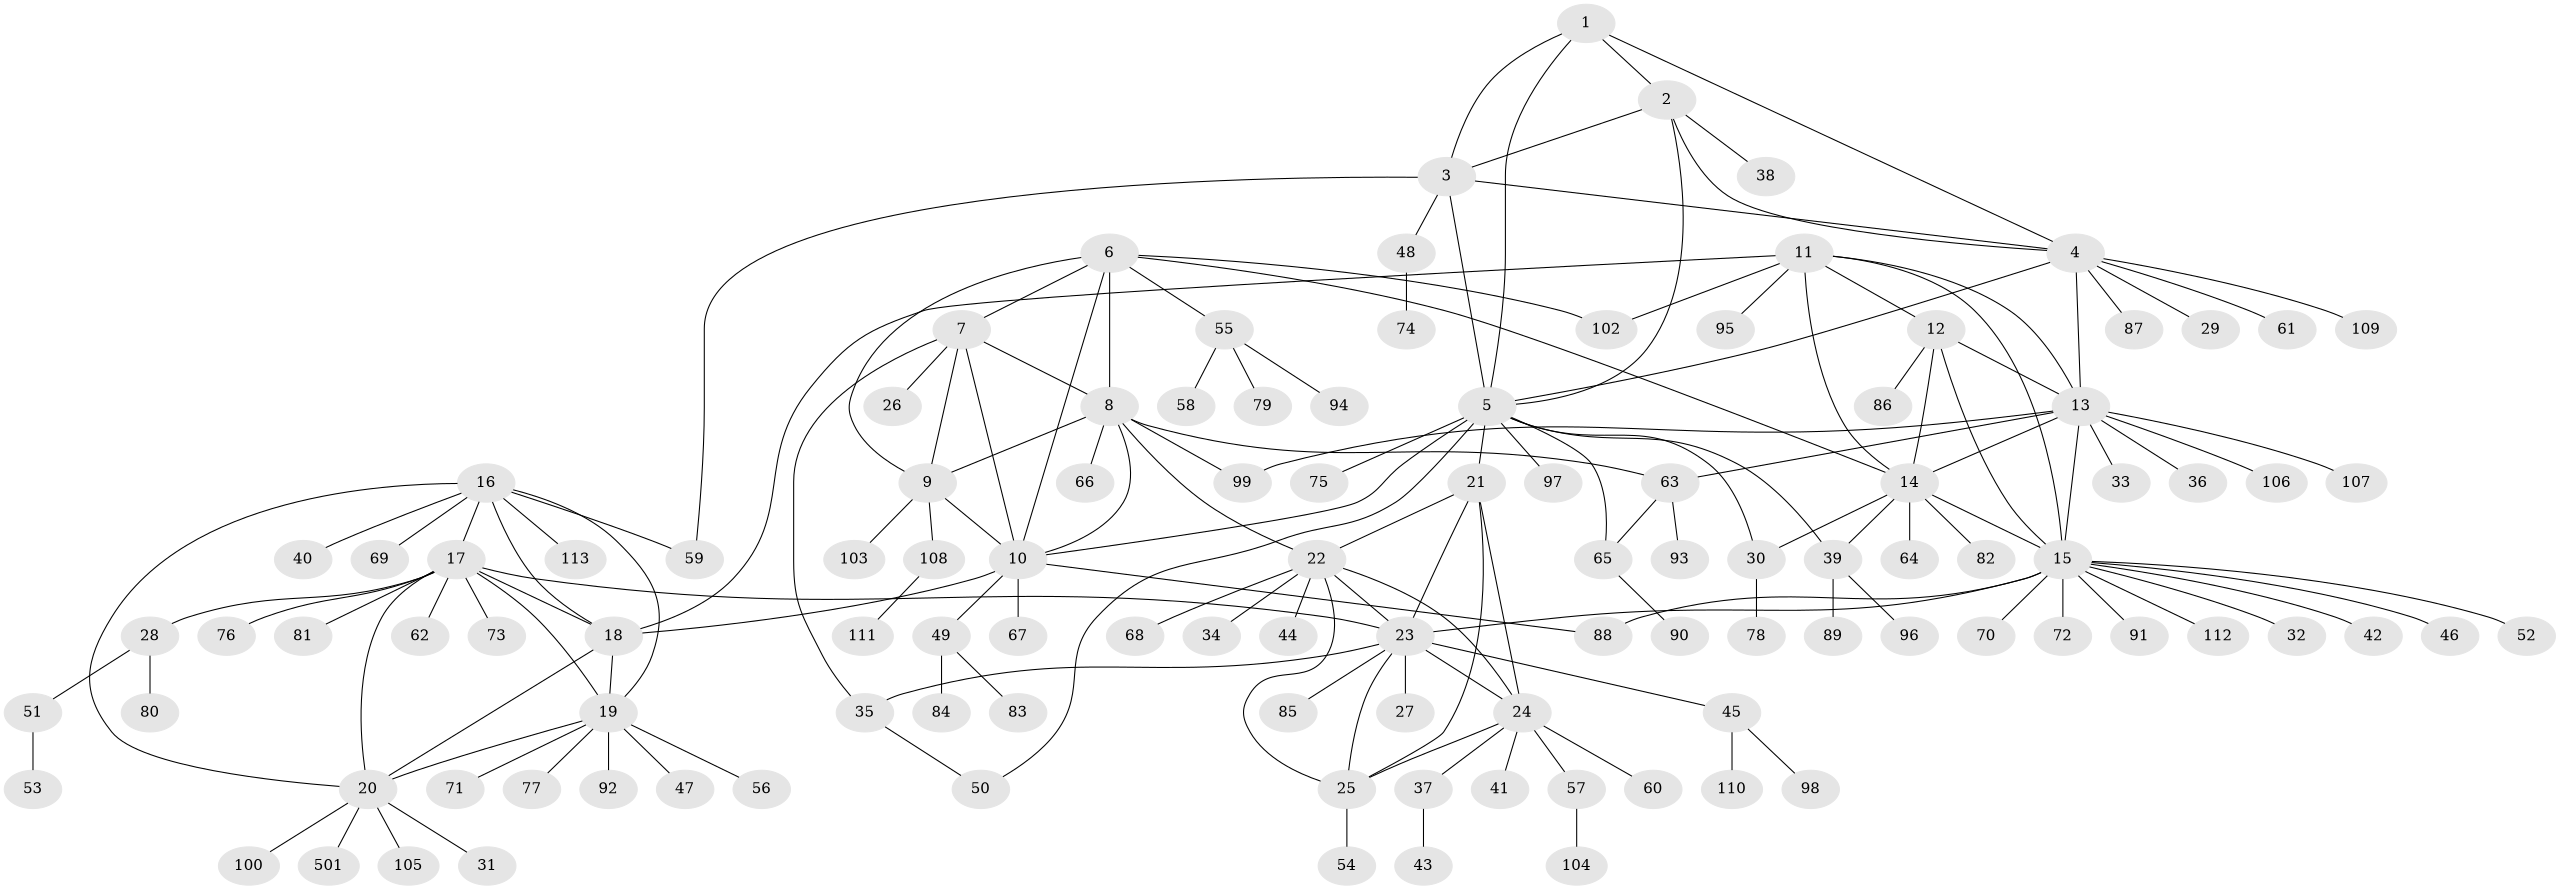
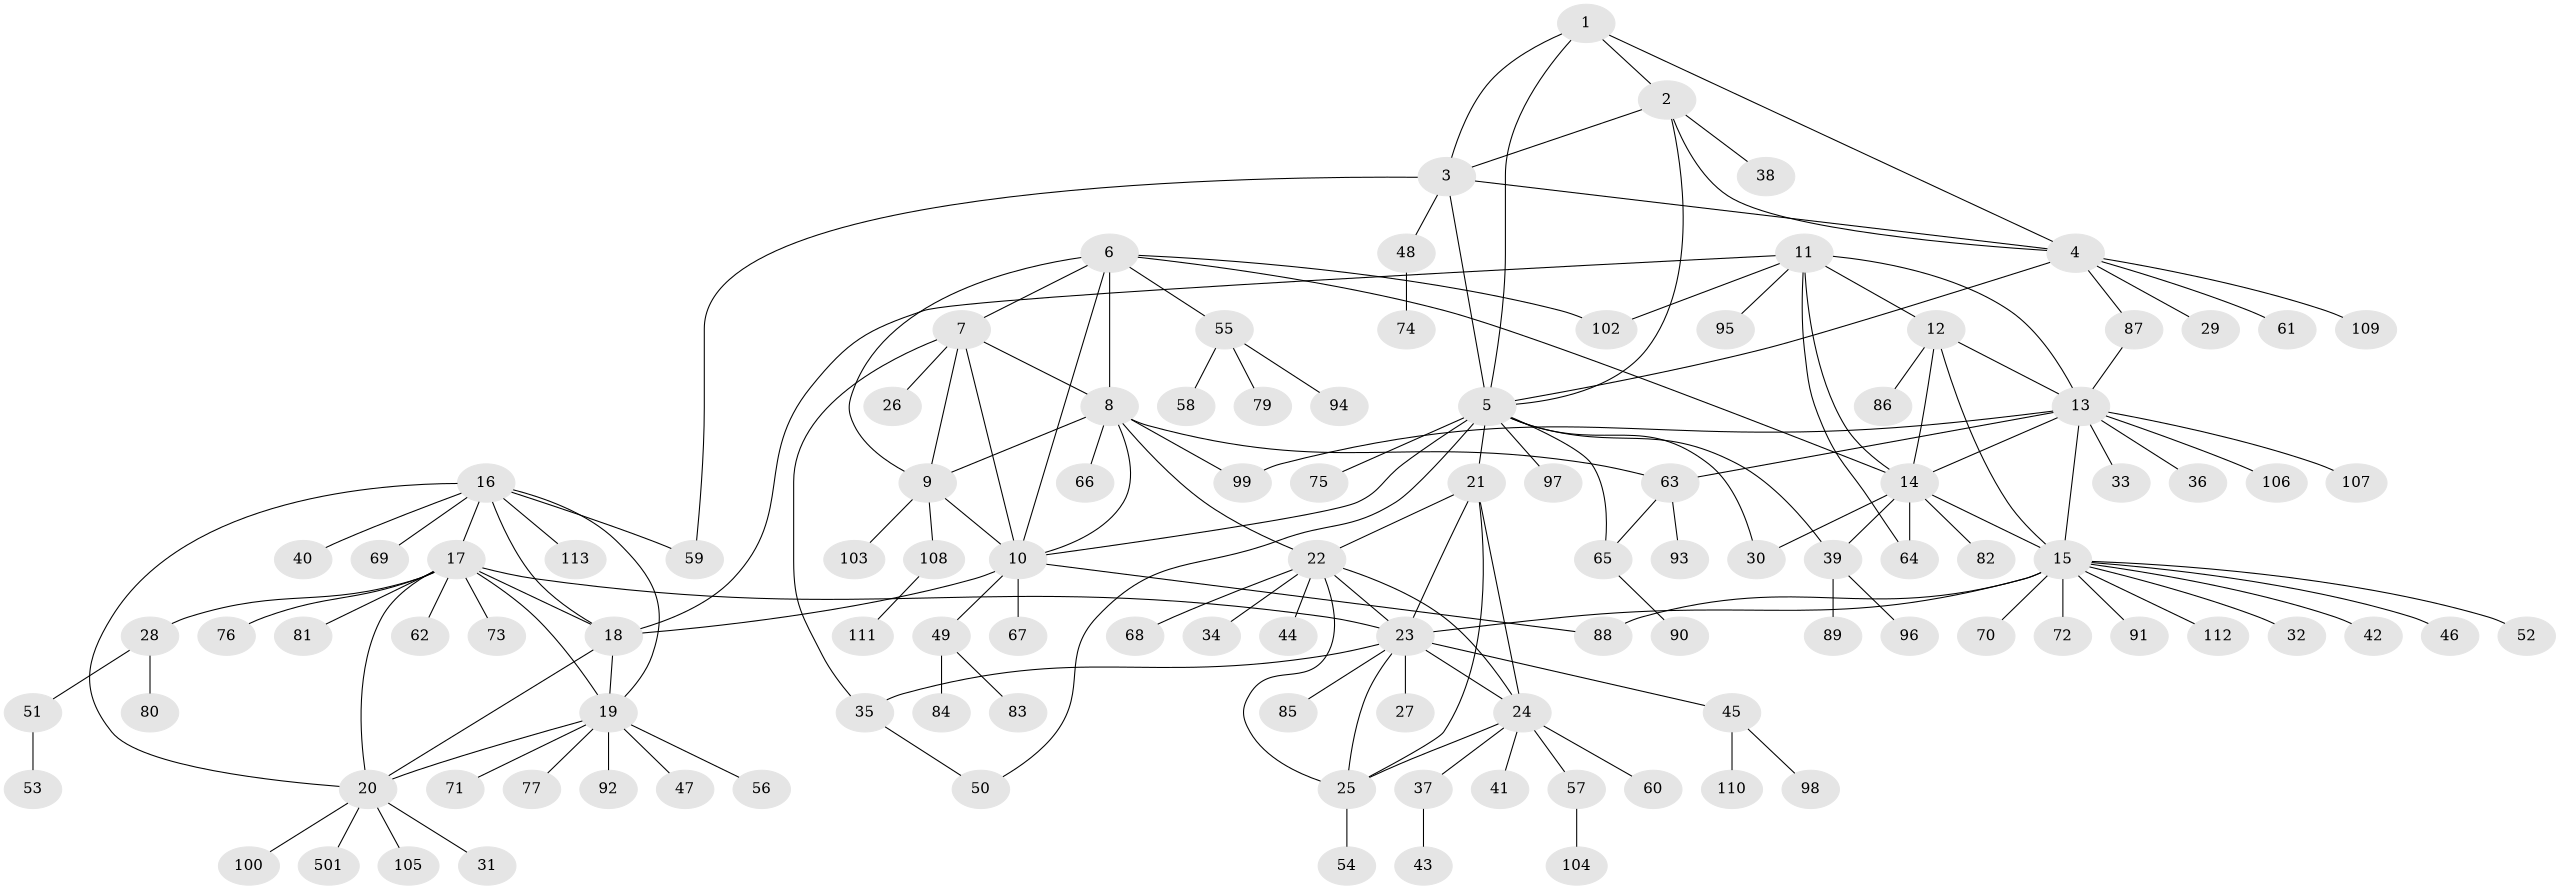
edge "4" -- "13": now "87" -- "13"
edge "11" -- "15": now "11" -- "64"
node "78": removed
